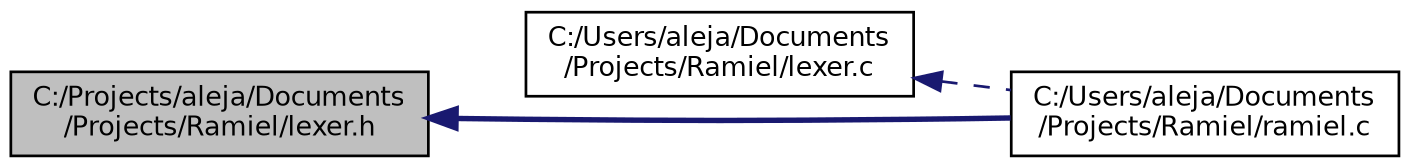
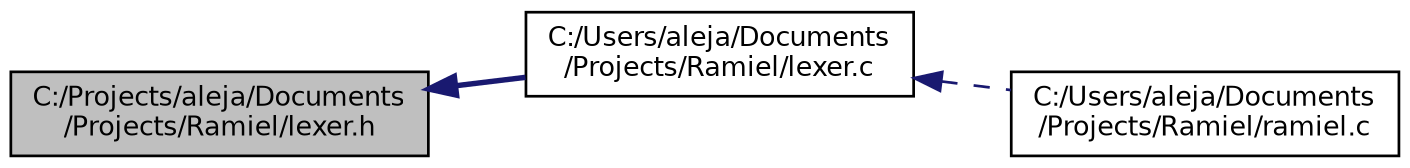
edge "C:/Users/aleja/Documents /Projects/Ramiel/ramiel.c" -> "C:/Projects/aleja/Documents /Projects/Ramiel/lexer.h": now "C:/Users/aleja/Documents /Projects/Ramiel/lexer.c" -> "C:/Projects/aleja/Documents /Projects/Ramiel/lexer.h"
